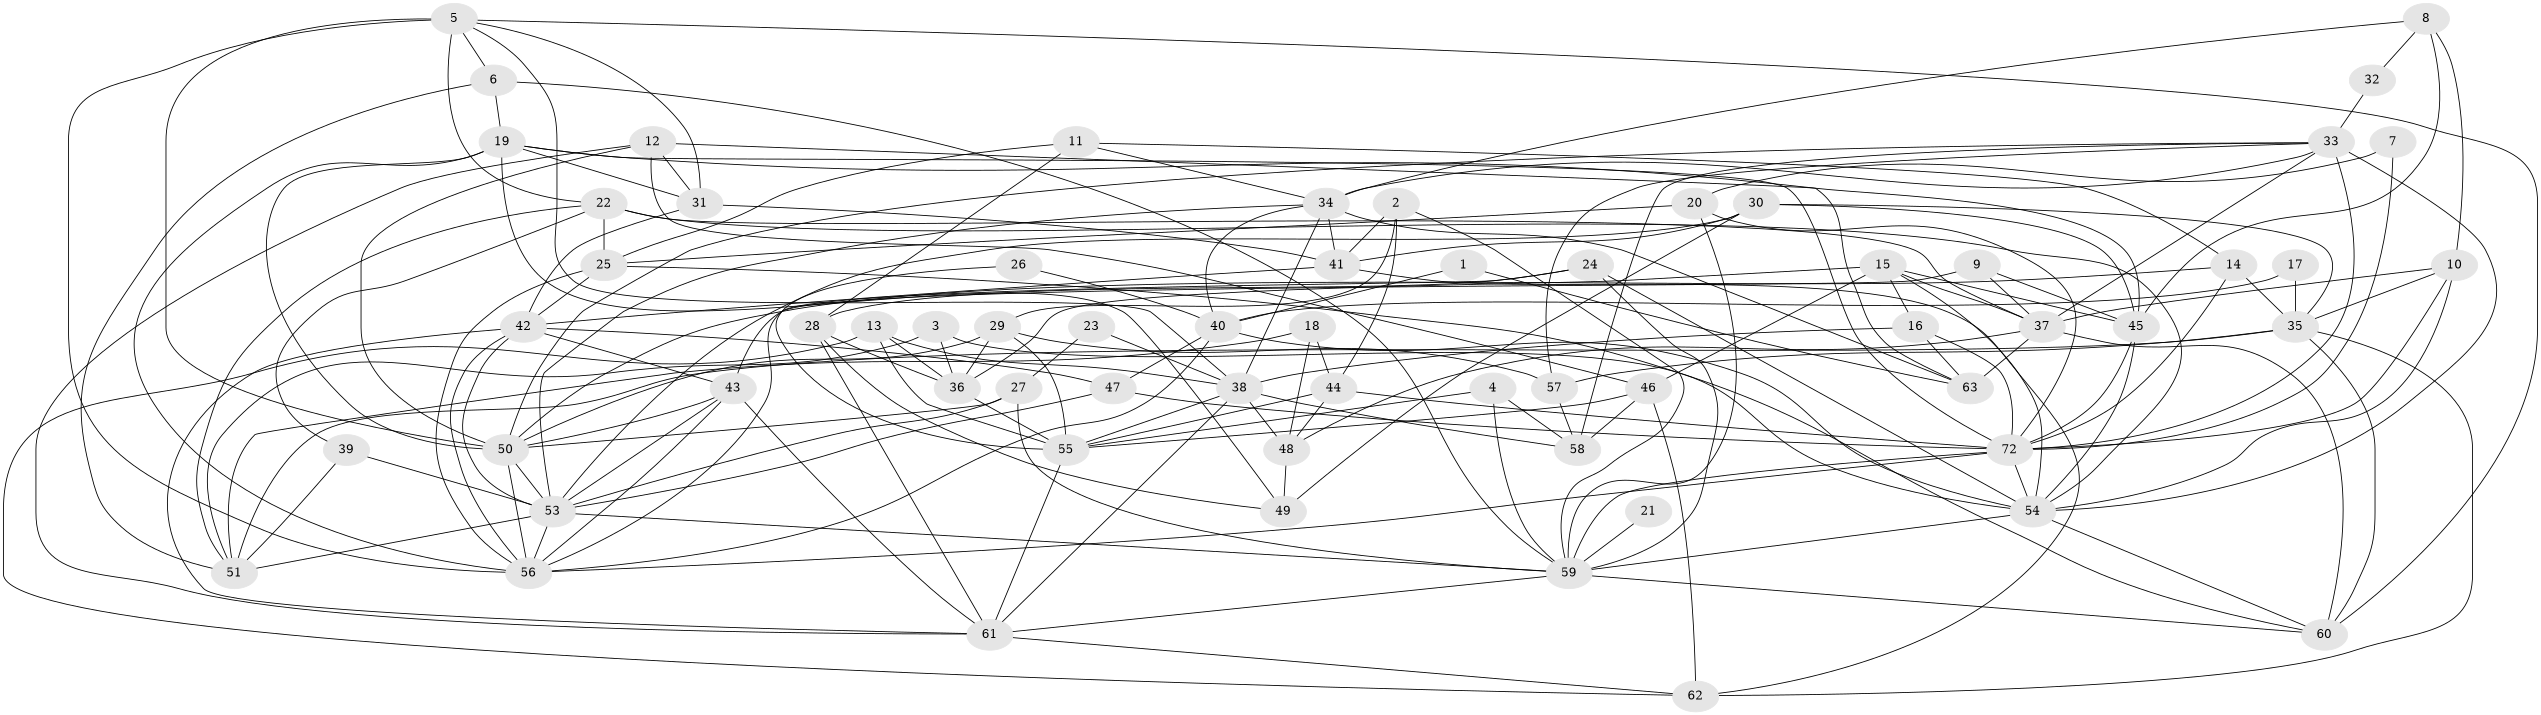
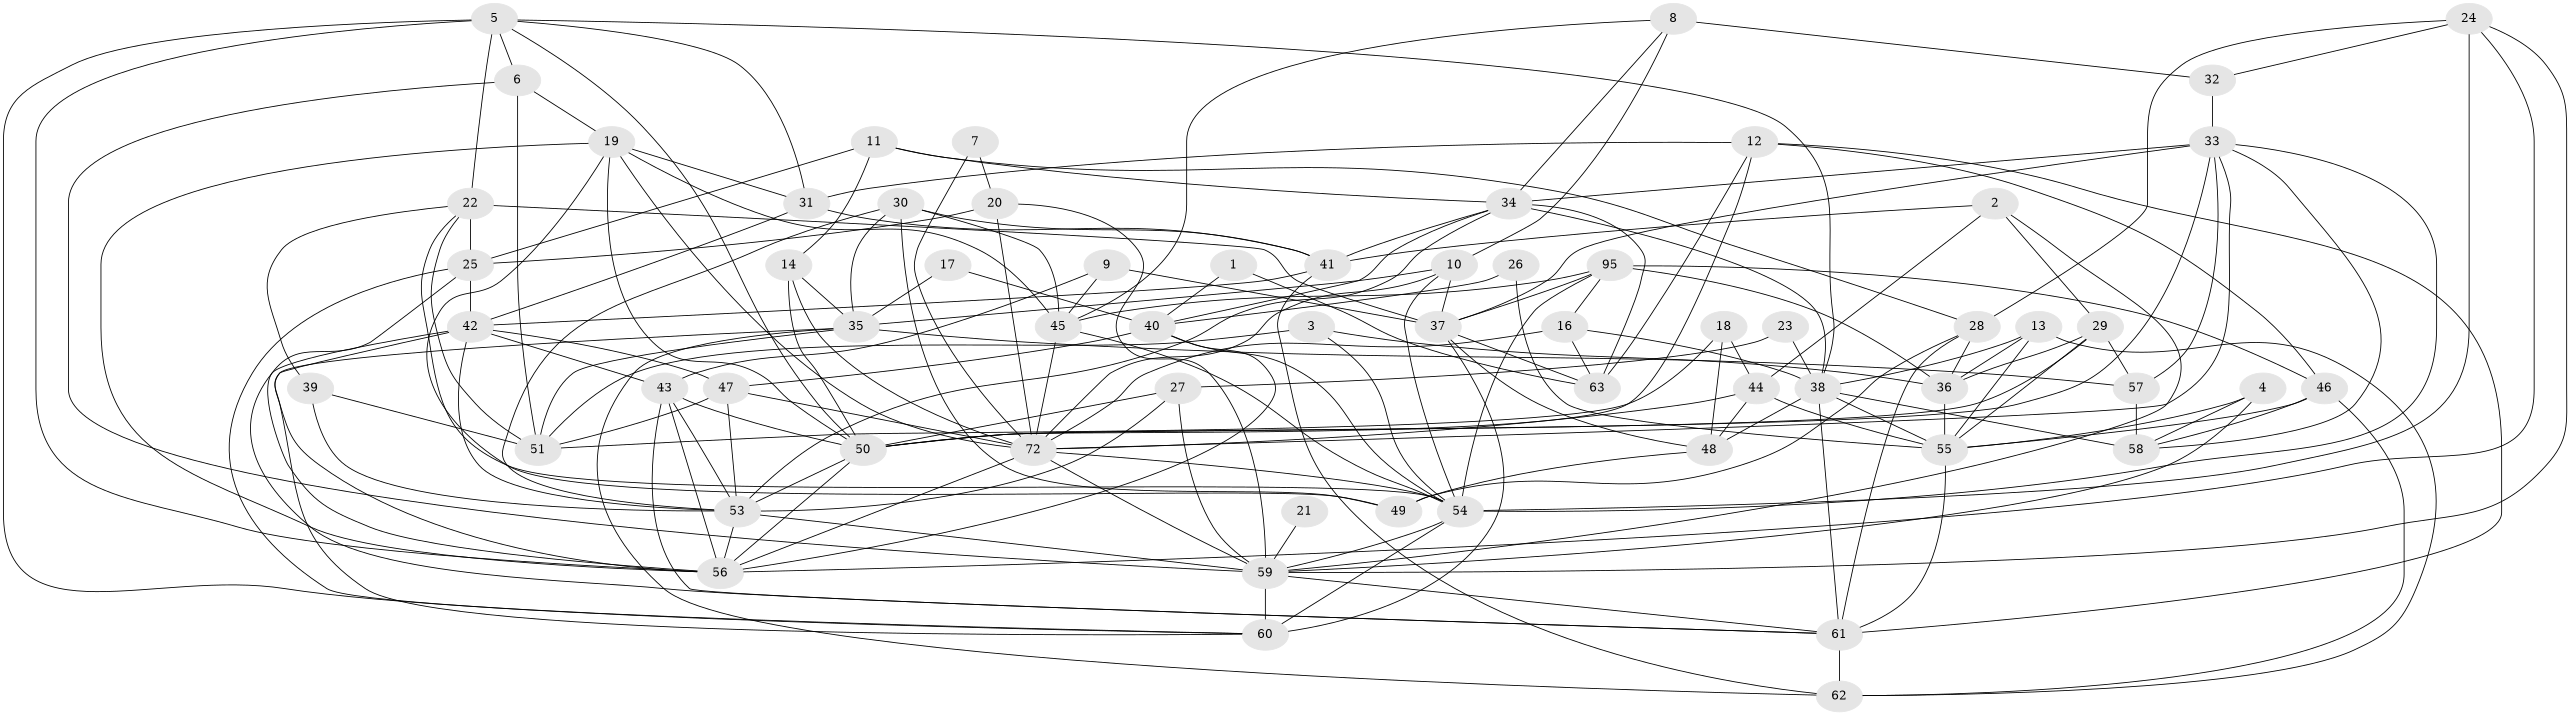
edge "24" -- "32": added
node "15": label "15" -> "95"
edge "53" -- "51": now "47" -- "51"
